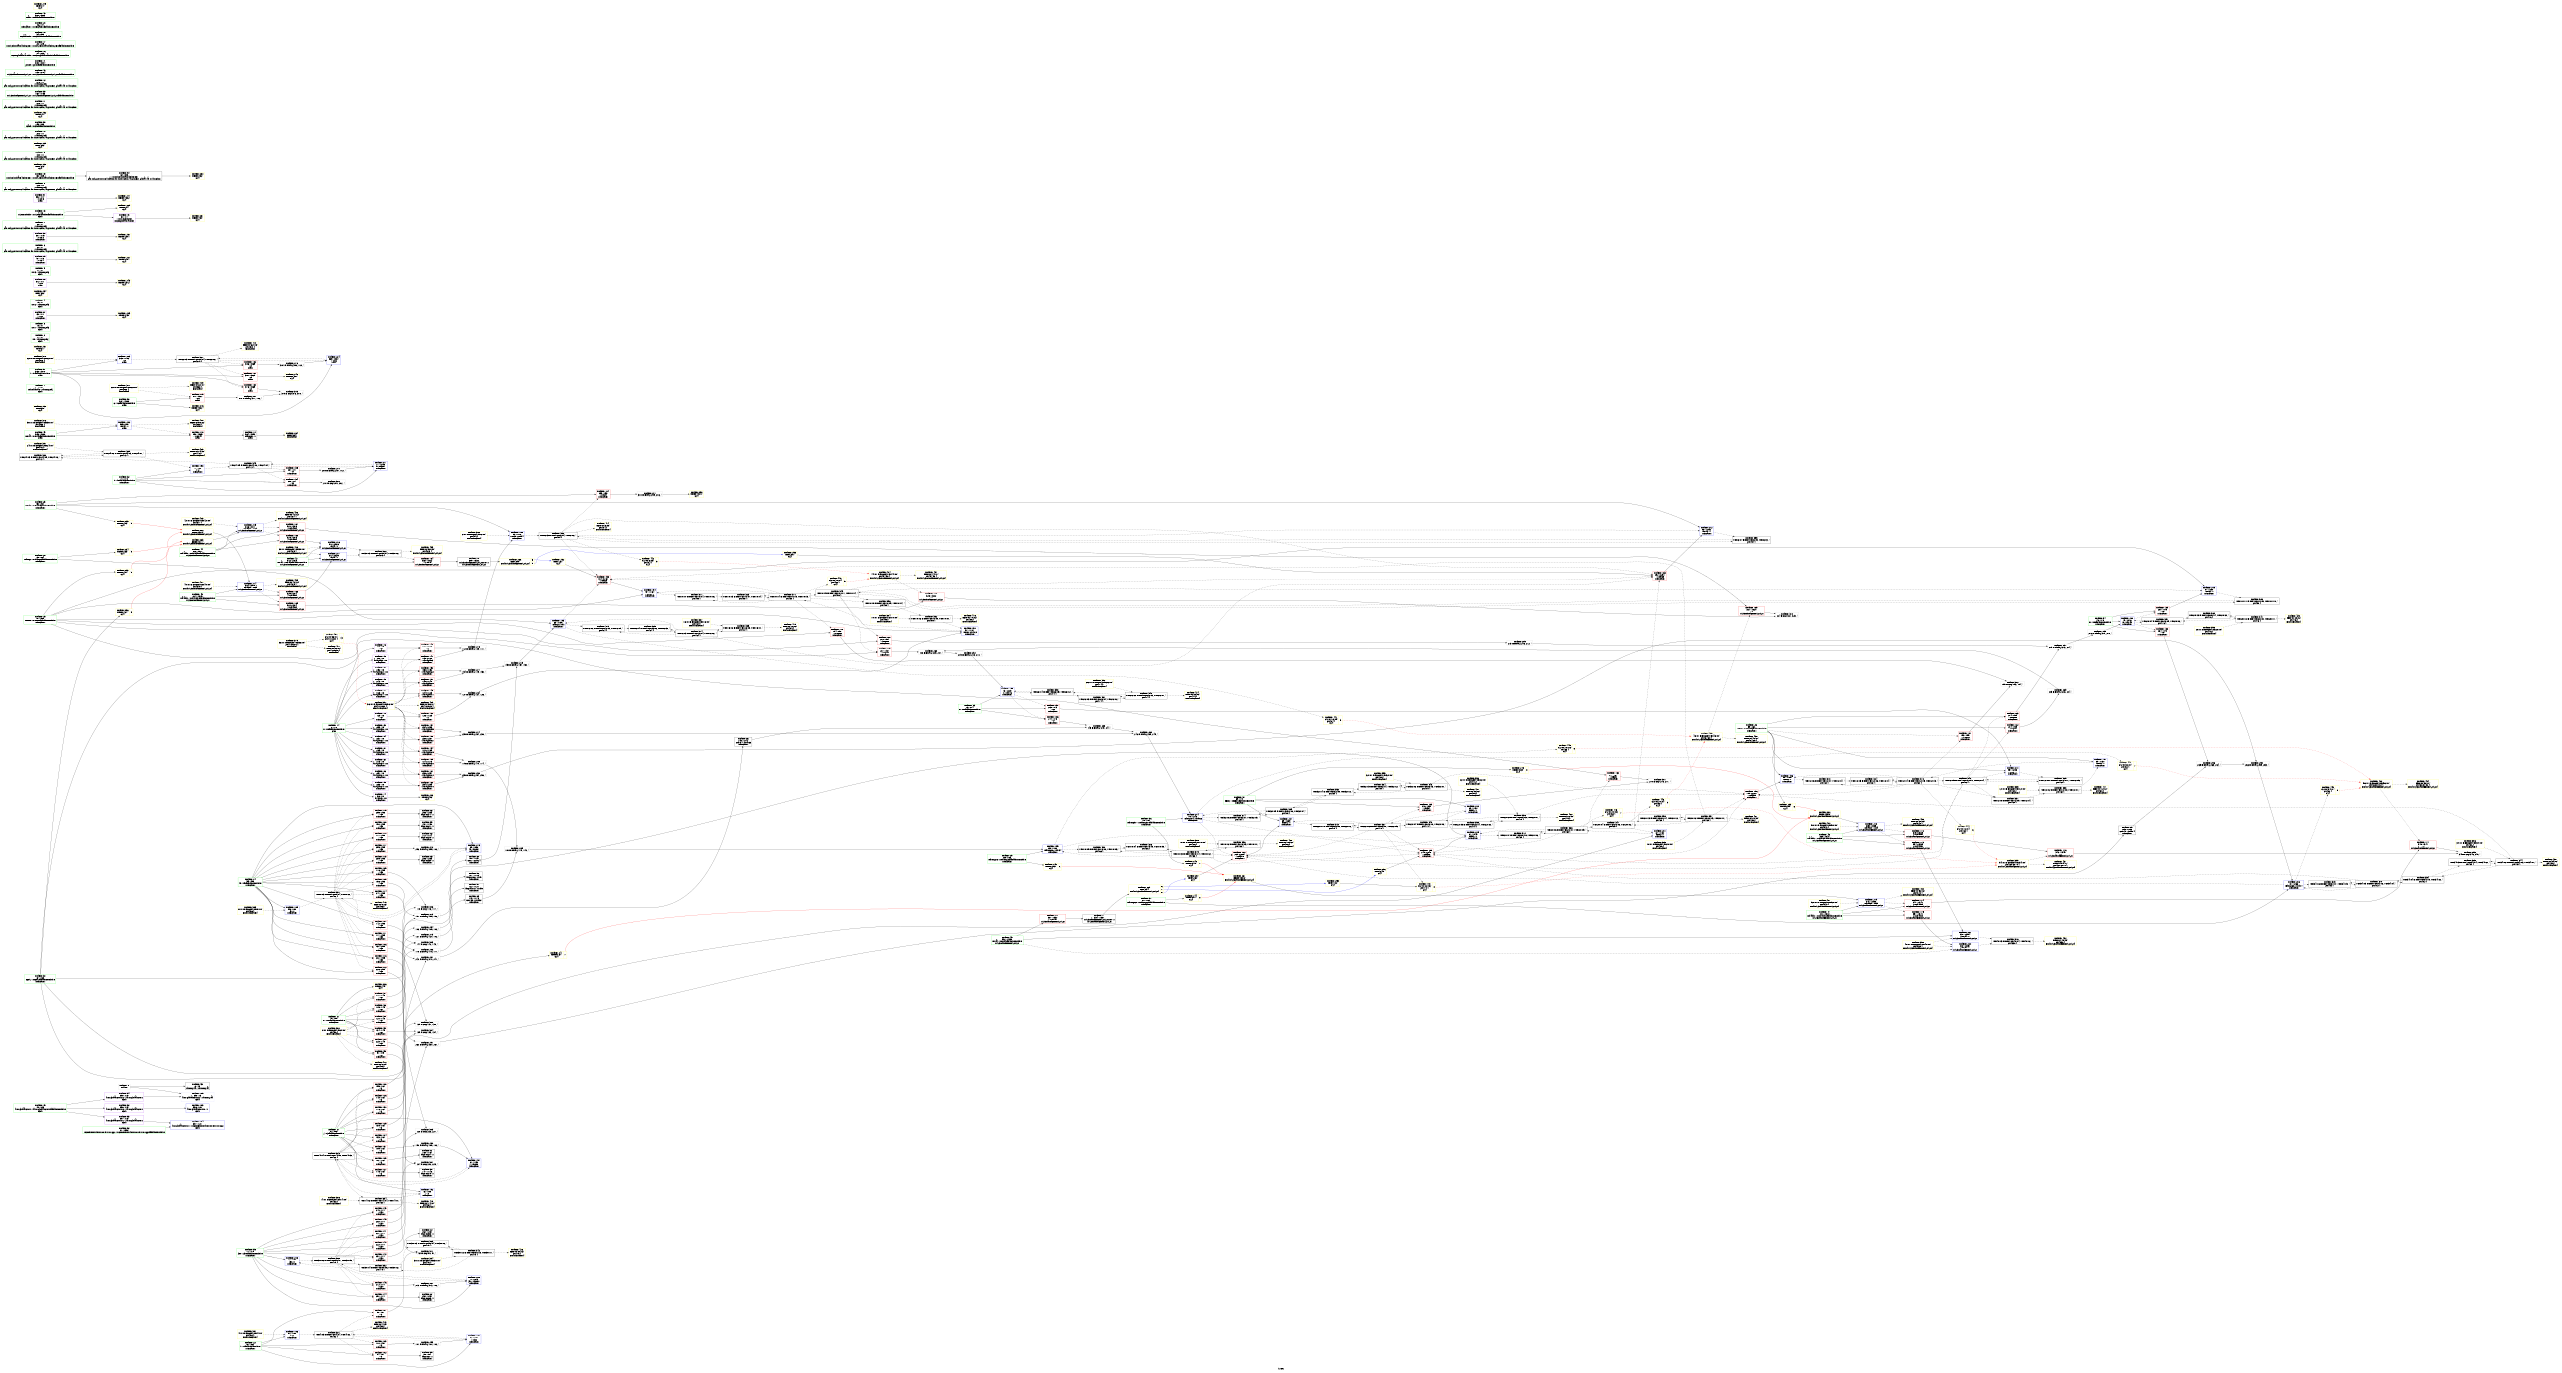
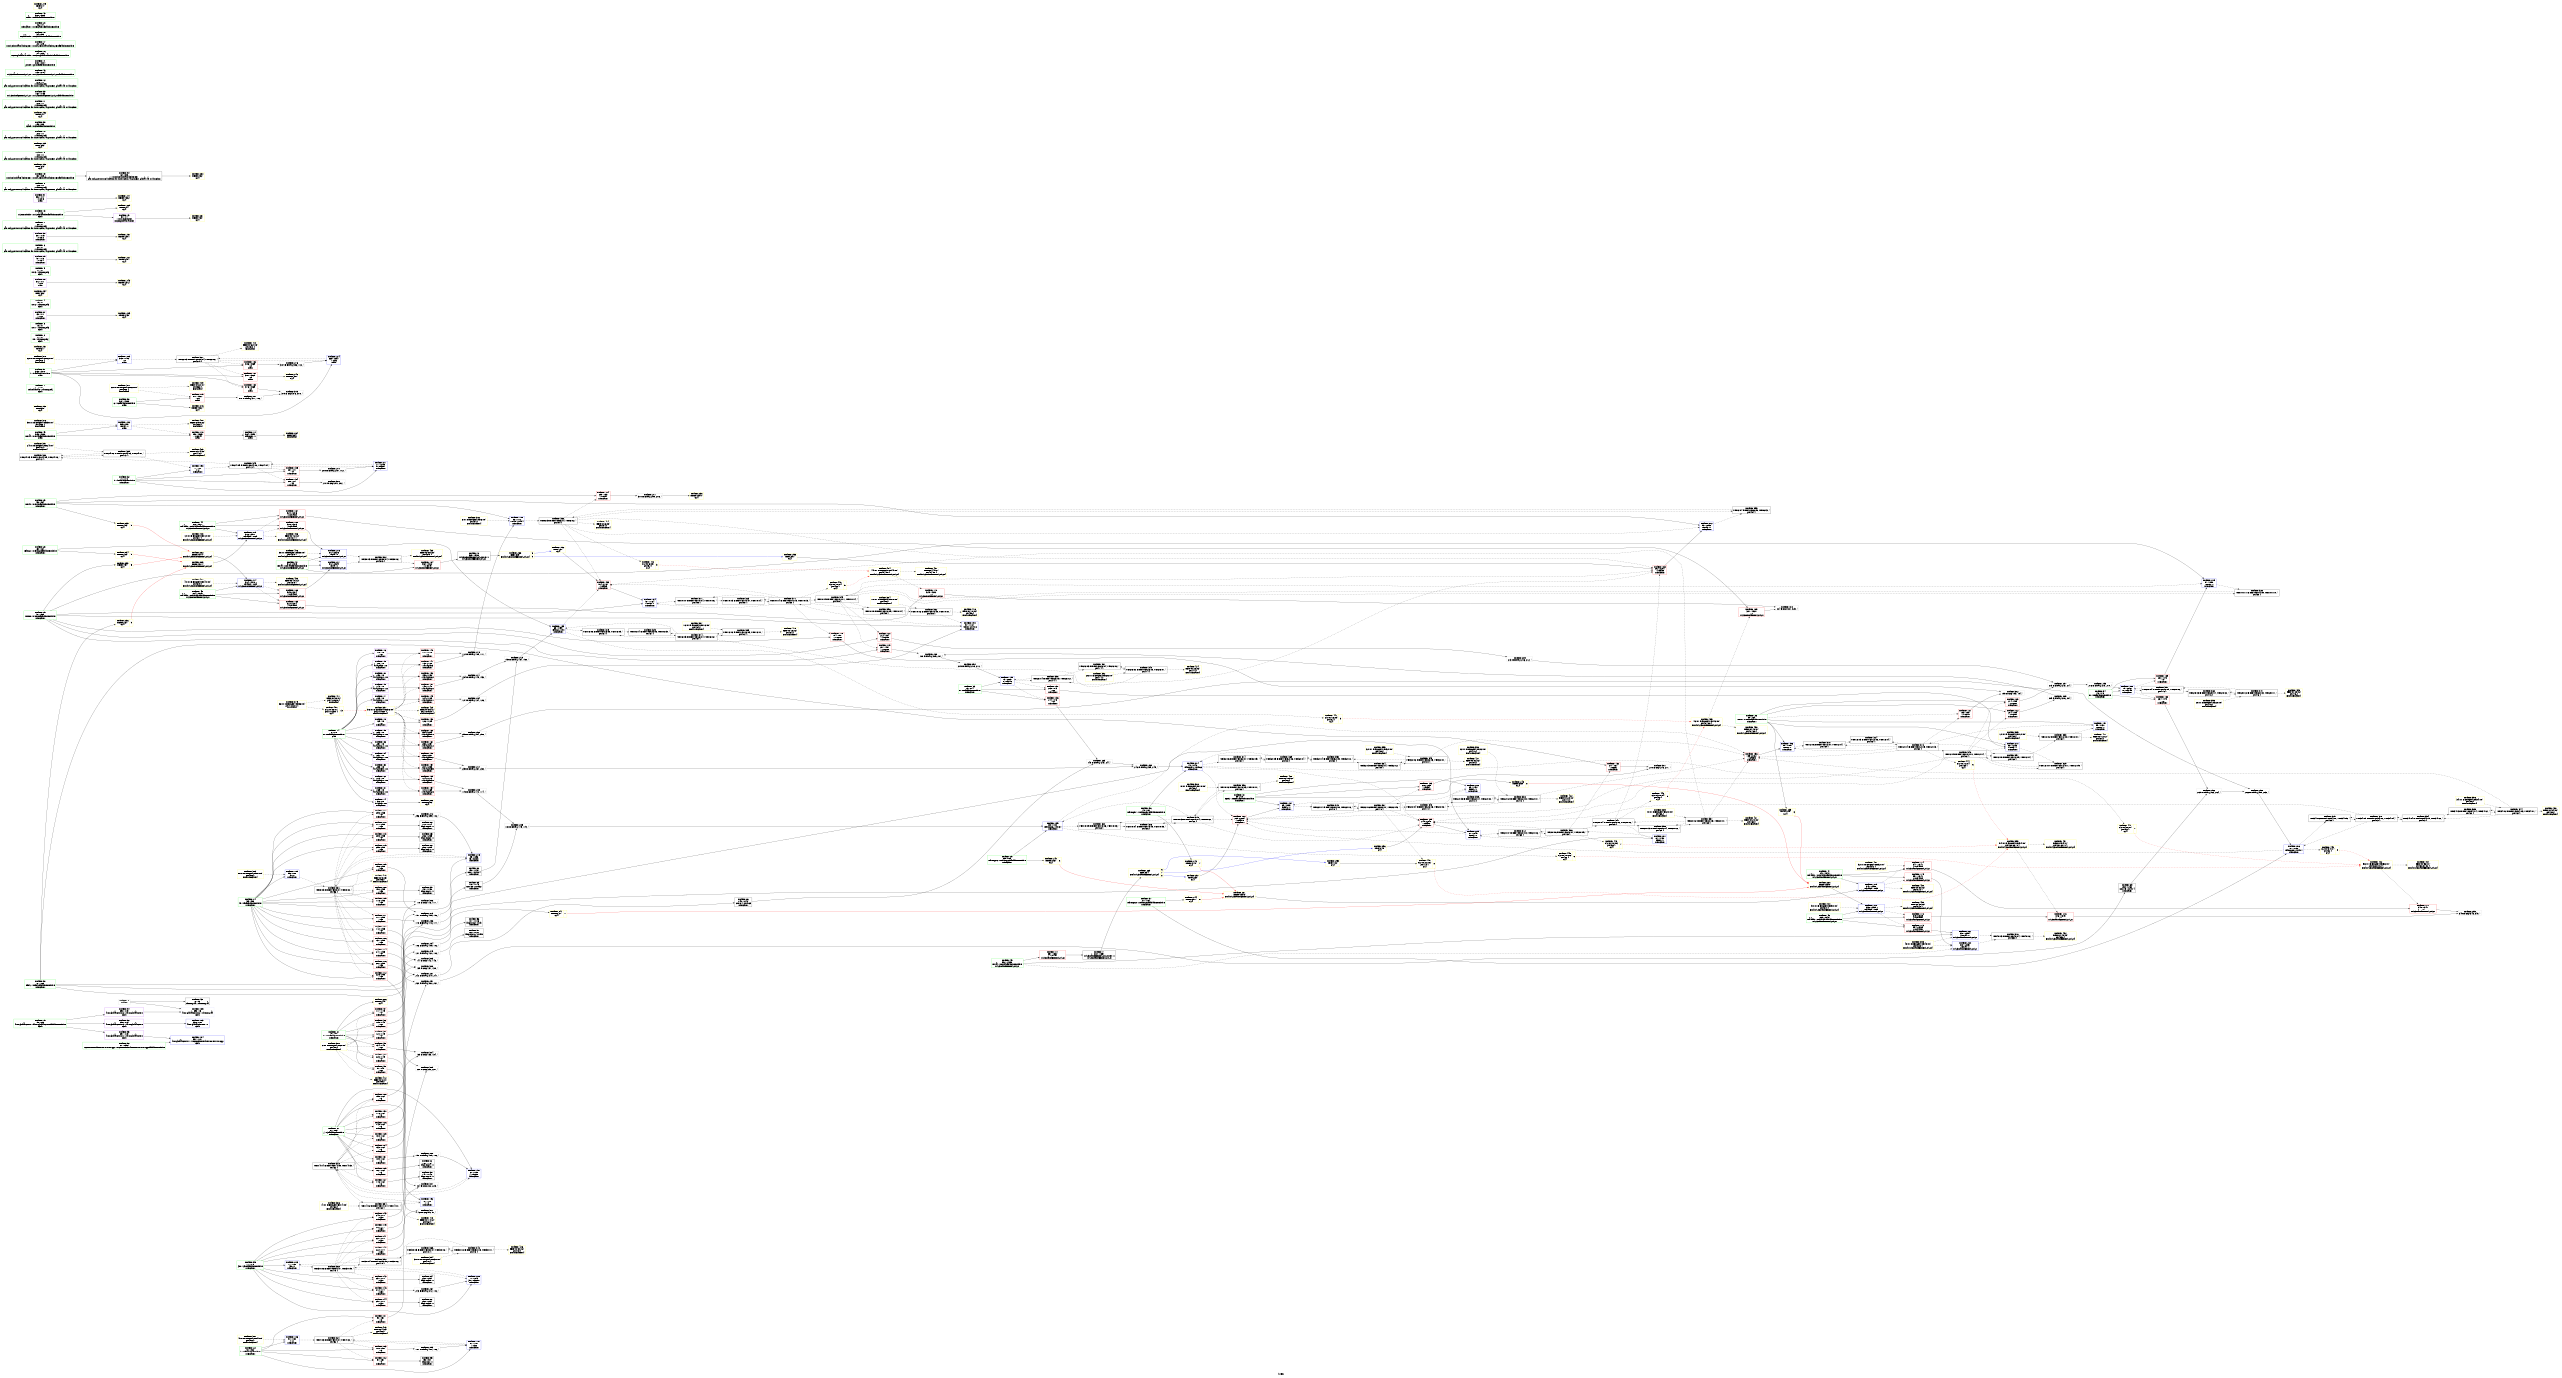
edge "NodeID: 401" -> "NodeID: 219": now "NodeID: 401" -> "NodeID: 174"
